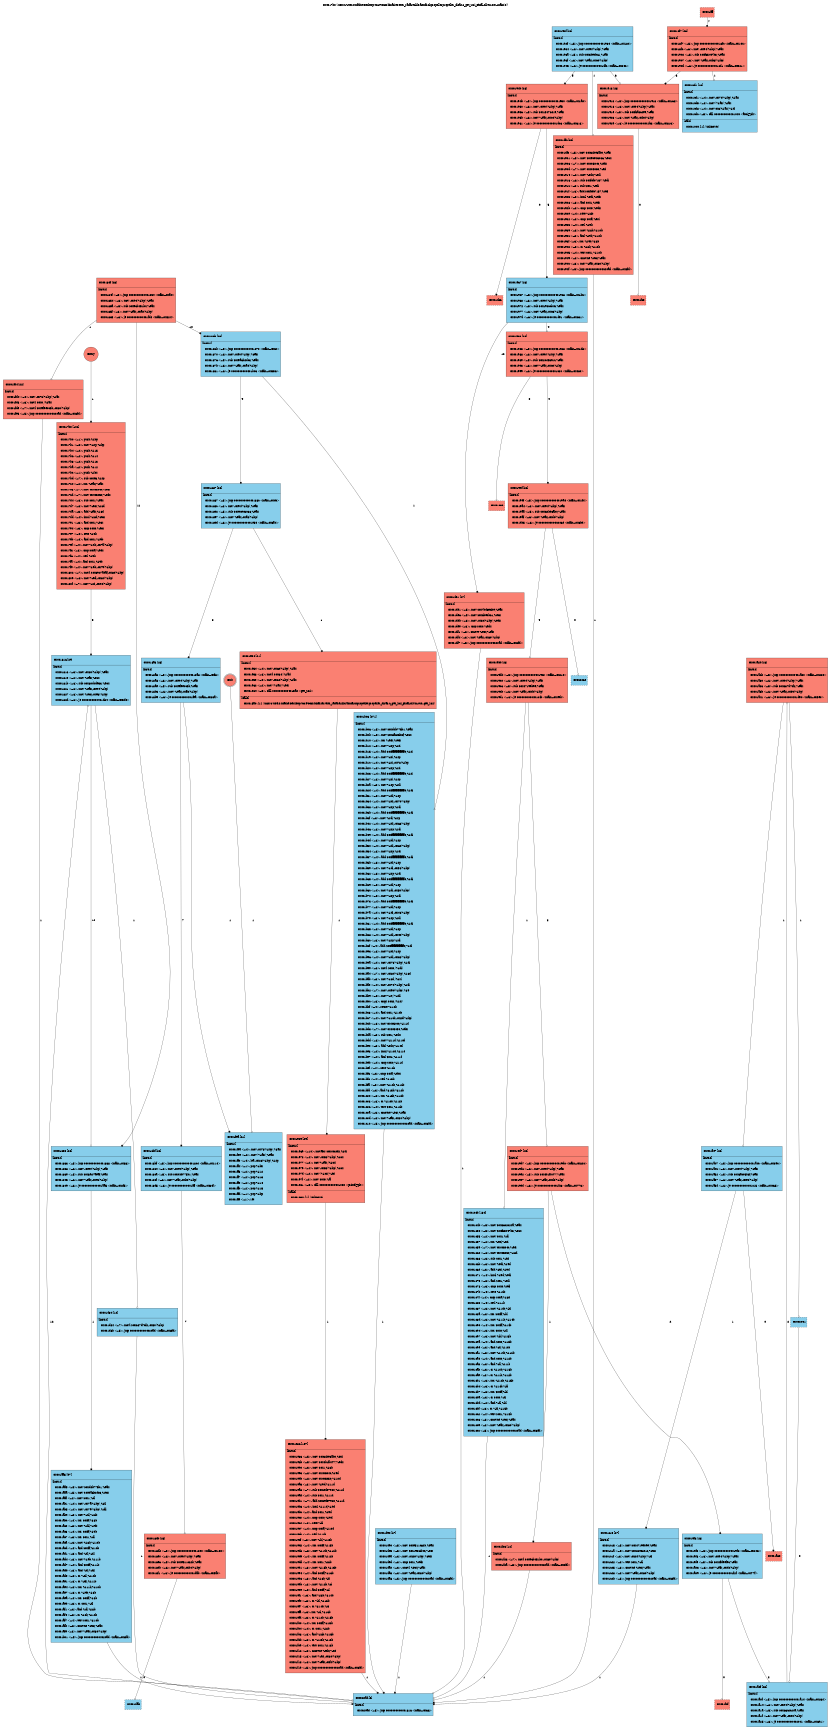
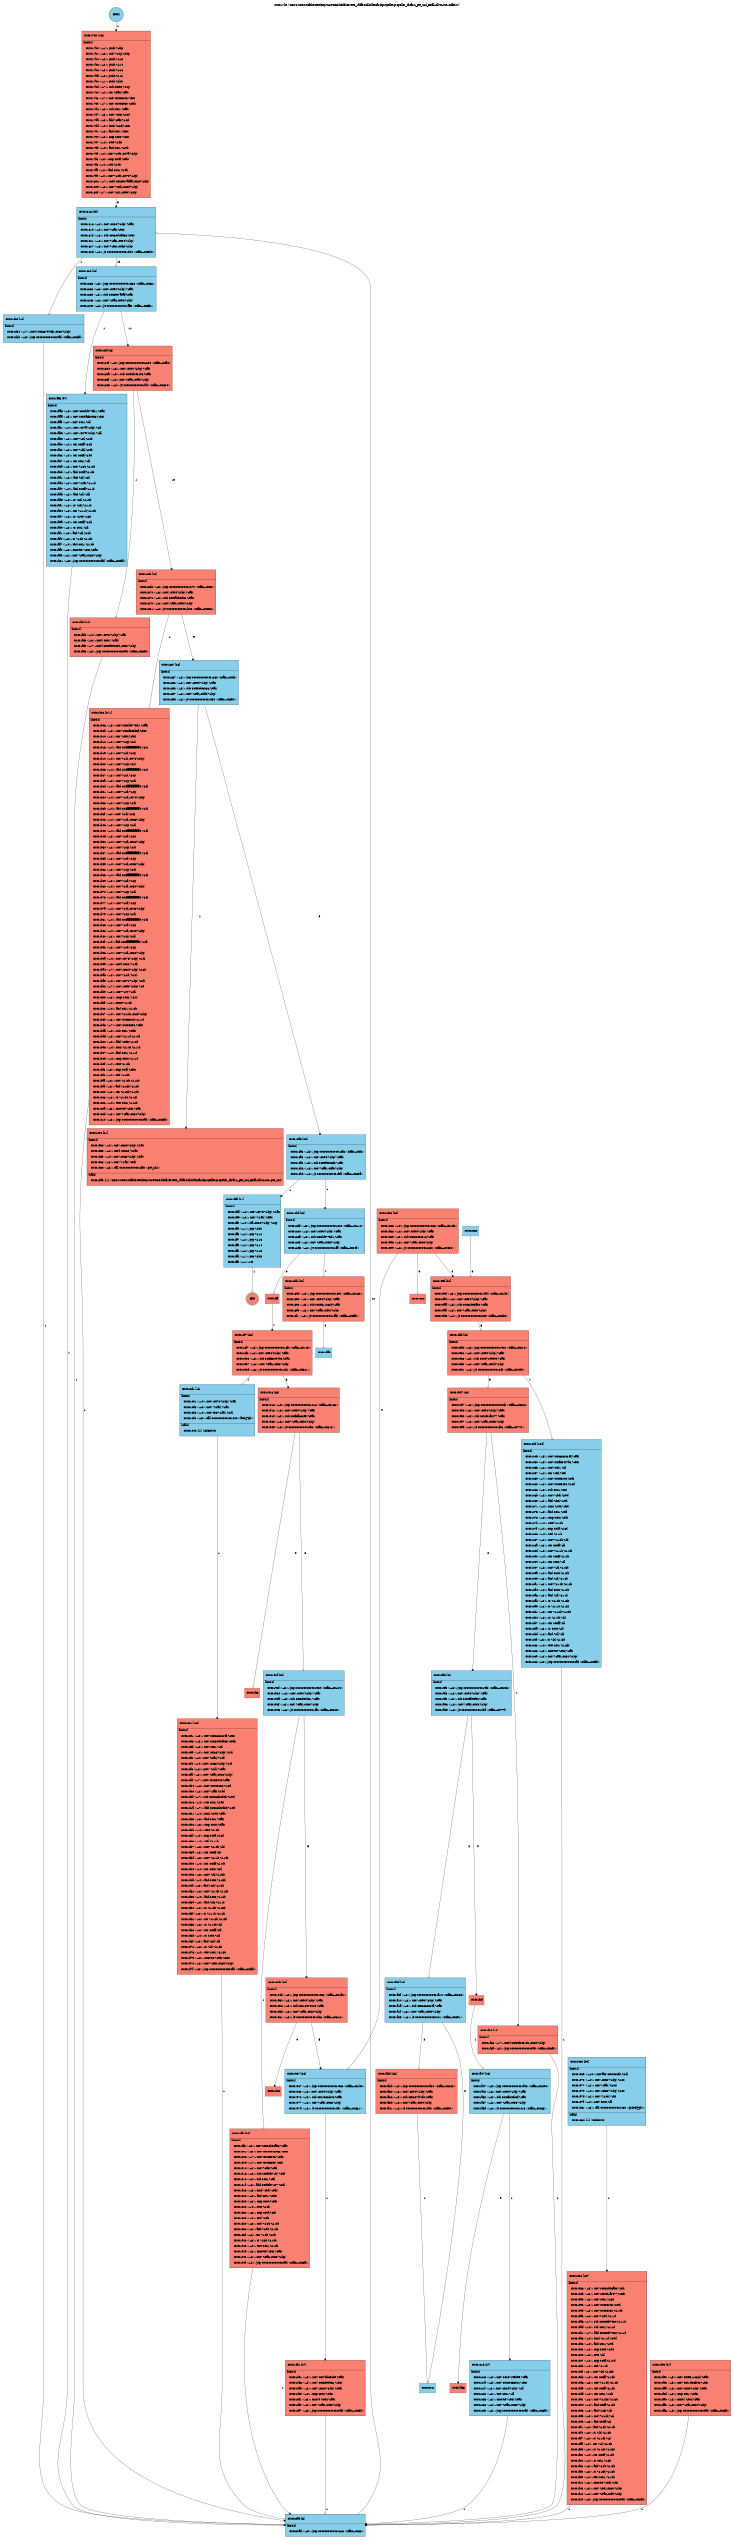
edge "0x40192f [28]" -> "0x401913 [28]": reversed
edge "0x401967 [28]" -> "0x401983 [28]": reversed
node "Entry": fillcolor salmon -> skyblue
node "0x40186b [28]": fillcolor skyblue -> salmon
edge "0x401967 [28]" -> "0x401de1 [27]": label " 12" -> " 1"
edge "0x40199f [28]" -> "0x40206e": reversed
edge "0x40199f [28]" -> "0x4019bb [28]": label " 4" -> " 6"
edge "0x40184f [28]" -> "0x401833 [28]": reversed
edge "Exit" -> "0x401fea [21]": reversed
edge "0x401e54 [21]" -> "0x401e69 [29]": removed, label "1"
node "0x401b06 [271]": fillcolor skyblue -> salmon
edge "0x401a2b [28]" -> "0x401a47 [28]": now "0x401f2f" -> "0x401a47 [28]"
node "0x401e69 [29]": fillcolor salmon -> skyblue
edge "0x4018bf [28]" -> "0x401fff": added, label "0"
edge "0x402041" -> "0x401a0f [28]": reversed
node "0x401d90 [27]": fillcolor skyblue -> salmon
edge "0x4019f3 [28]" -> "0x401f2f": arrowhead odot -> box
node "0x401ce1 [163]": added
